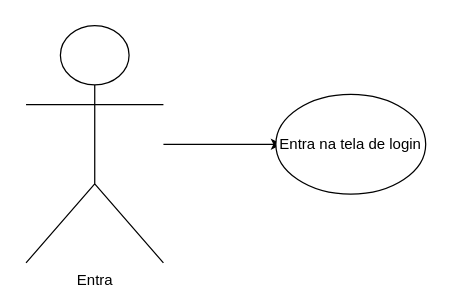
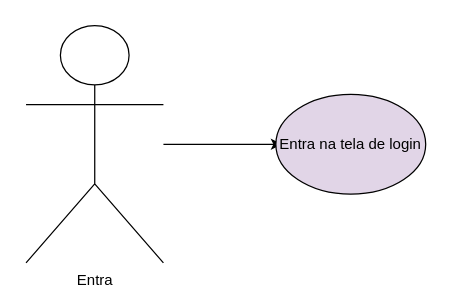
node "Entra na tela de login": fillcolor #ffffff -> #e1d5e7
